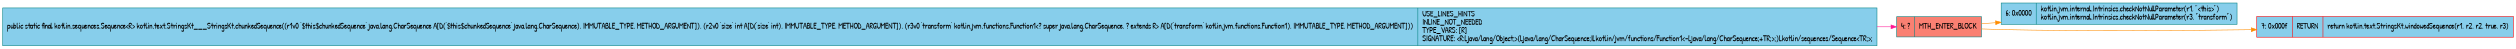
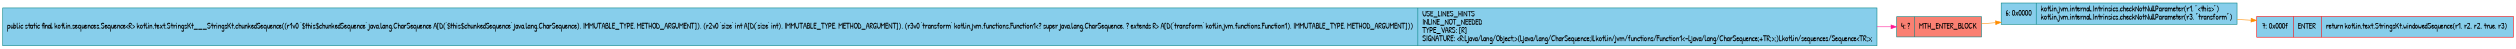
node "7: 0x000f": text "RETURN" -> "ENTER"
edge "4: ?" -> "7: 0x000f": now "6: 0x0000" -> "7: 0x000f"
